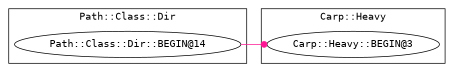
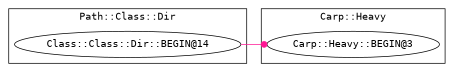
node "Path::Class::Dir::BEGIN@14": label "Path::Class::Dir::BEGIN@14" -> "Class::Class::Dir::BEGIN@14"
